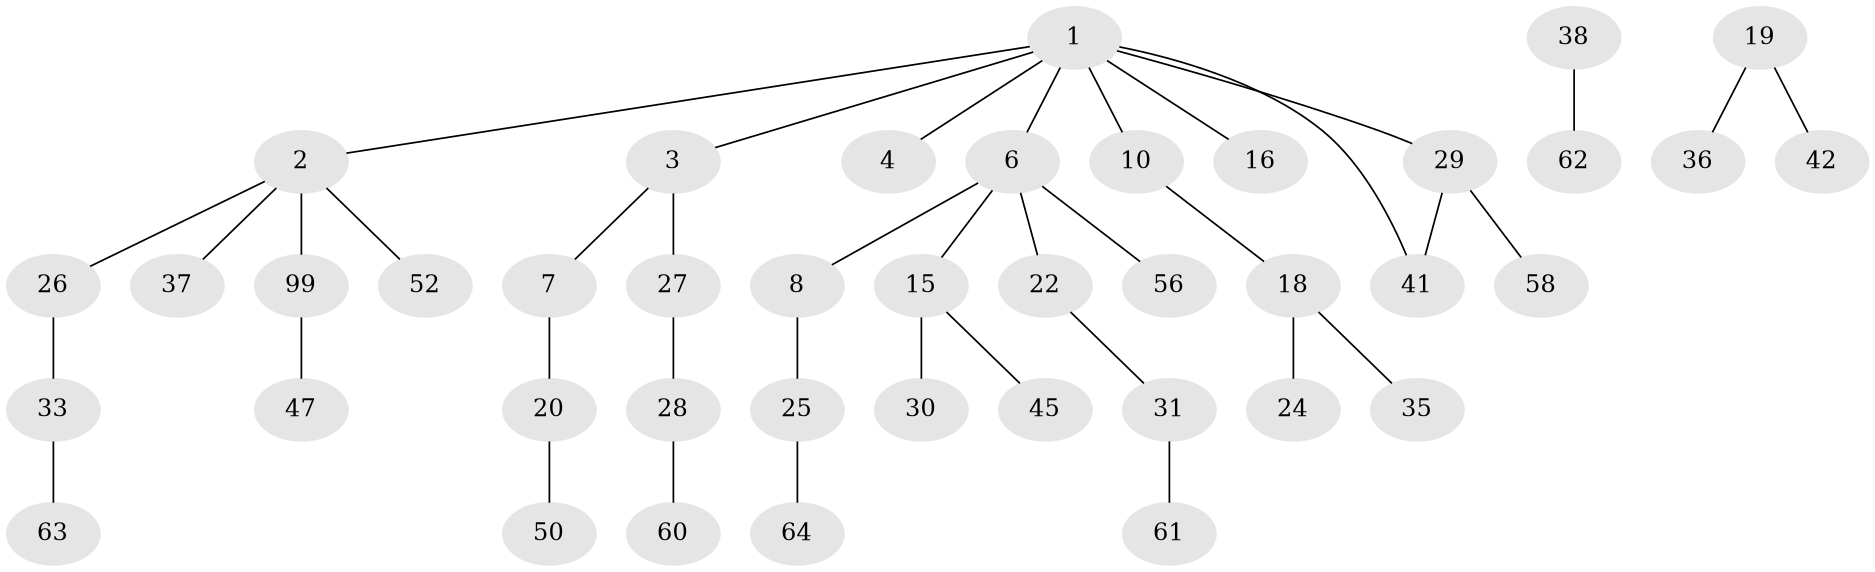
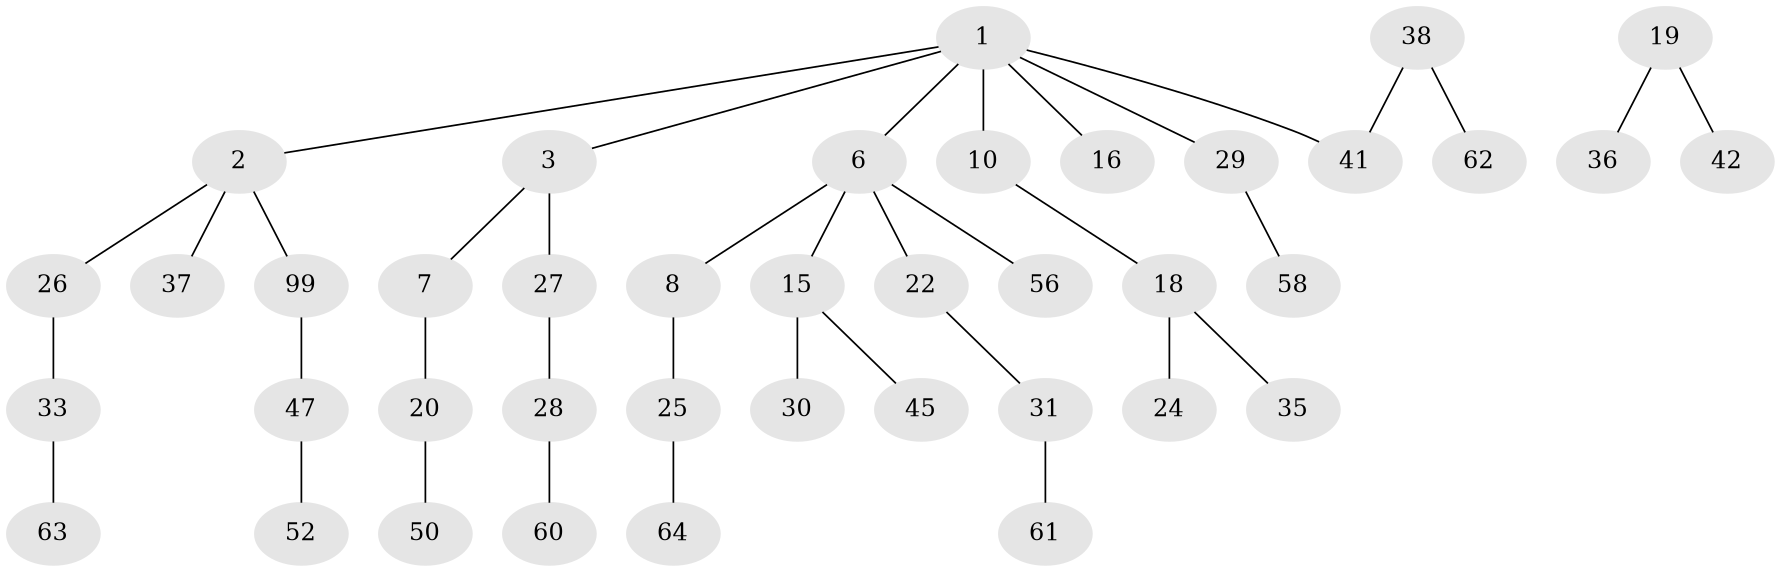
node "4": removed
edge "2" -- "52": now "47" -- "52"
edge "29" -- "41": now "38" -- "41"
